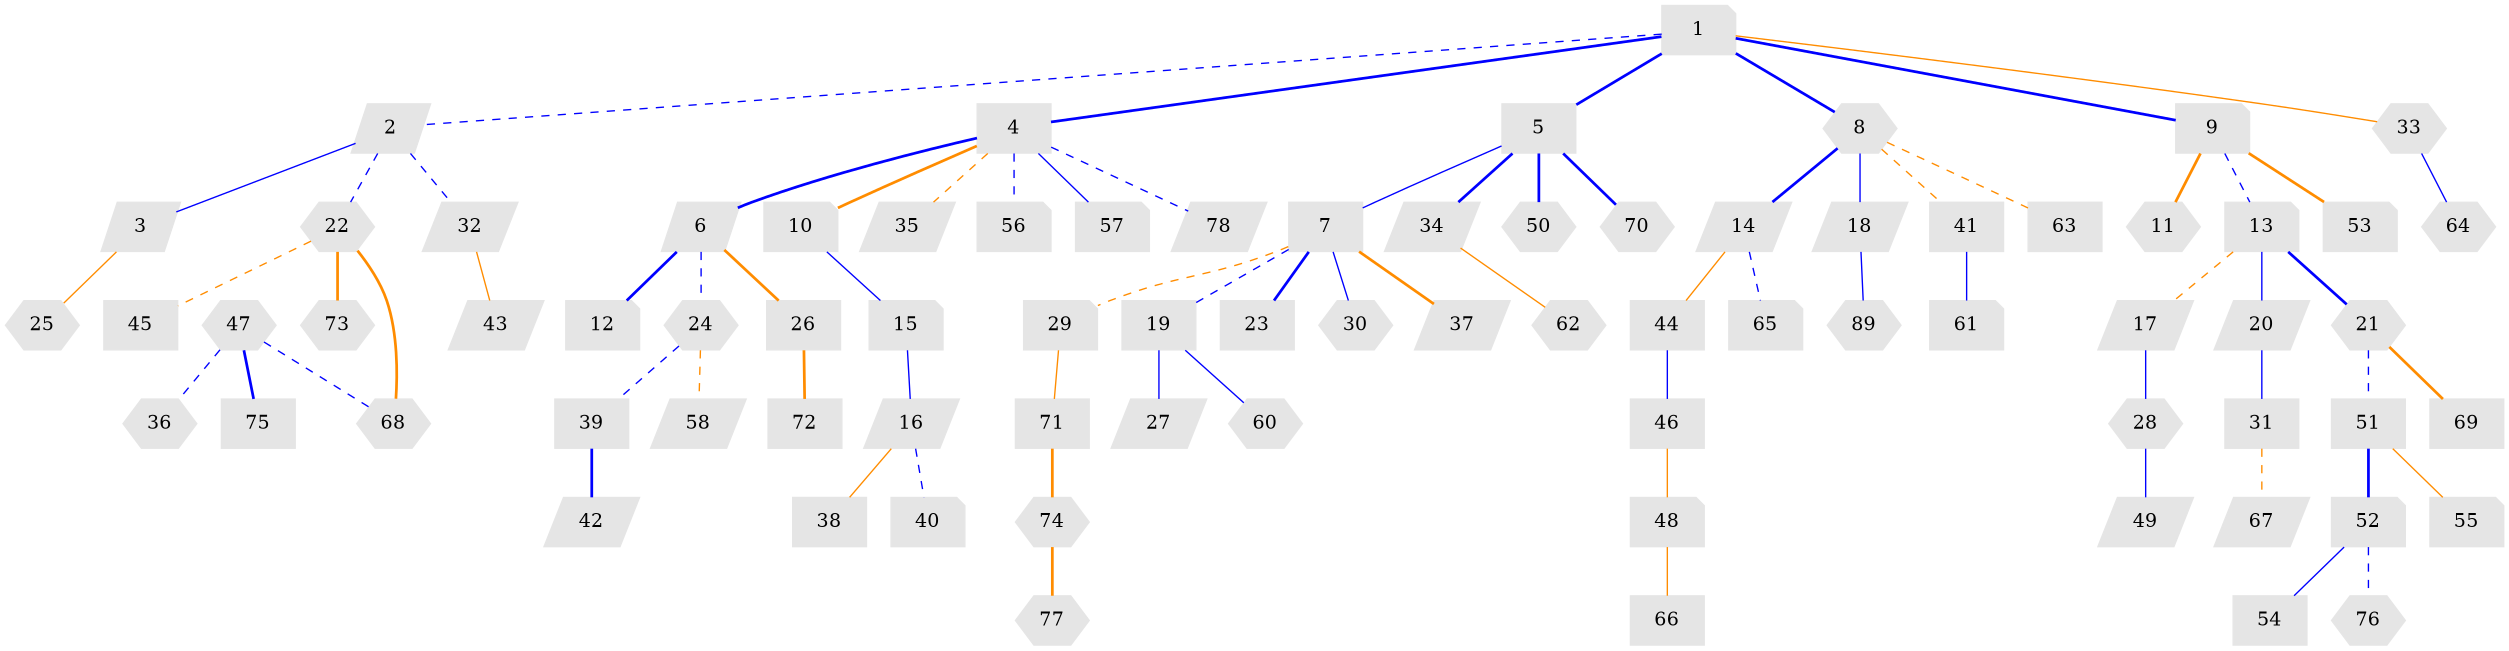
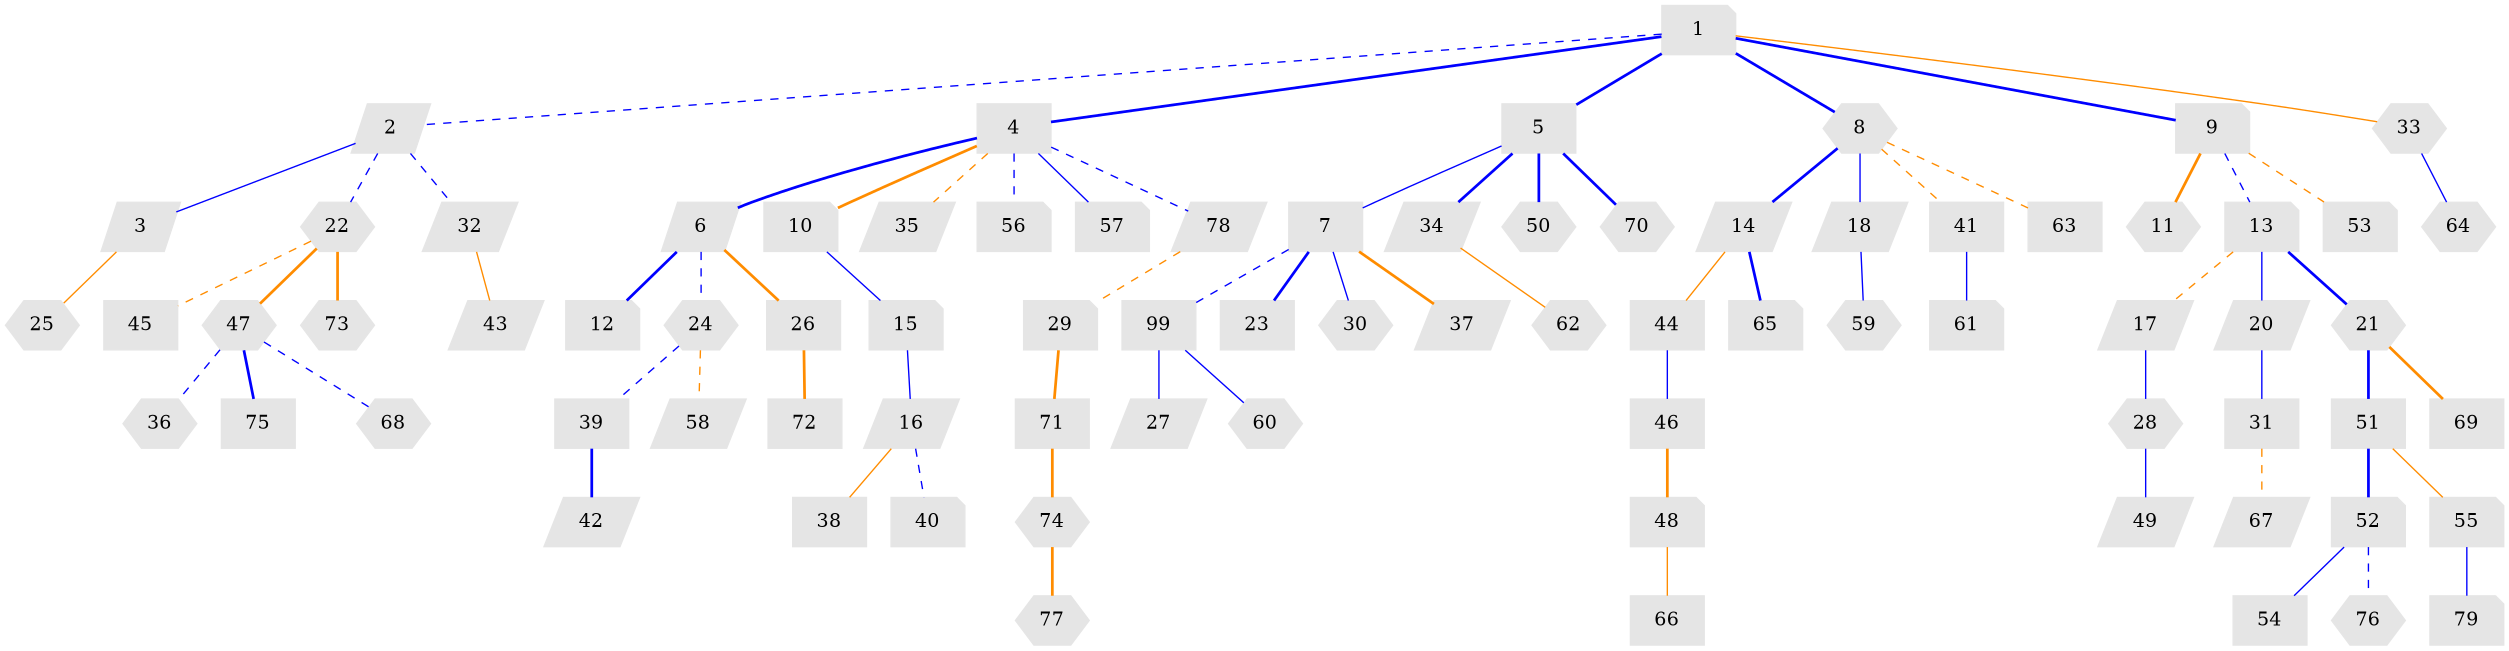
edge "9" -- "53": style bold -> dashed
edge "7" -- "29": now "78" -- "29"
edge "14" -- "65": style dashed -> bold
edge "22" -- "68": now "22" -- "47"
node "19": label "19" -> "99"
node "89": label "89" -> "59"
edge "29" -- "71": style solid -> bold
edge "21" -- "51": style dashed -> bold
edge "46" -- "48": style solid -> bold
node "79": added
